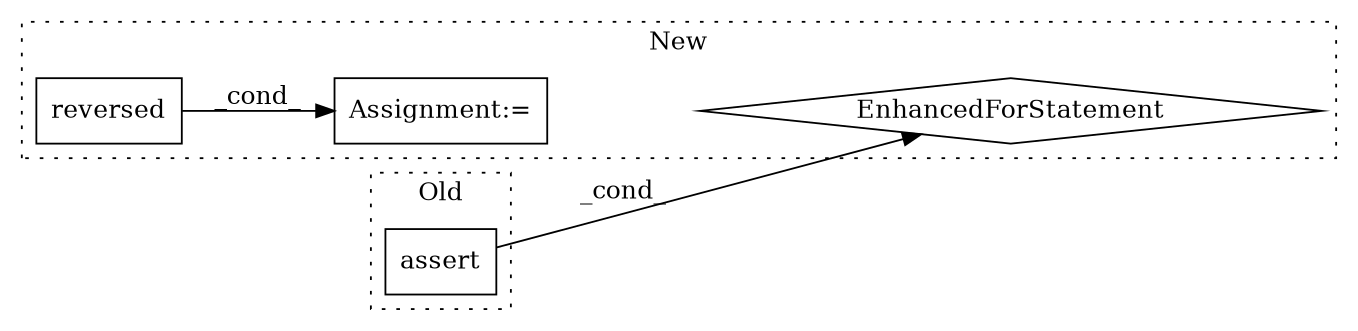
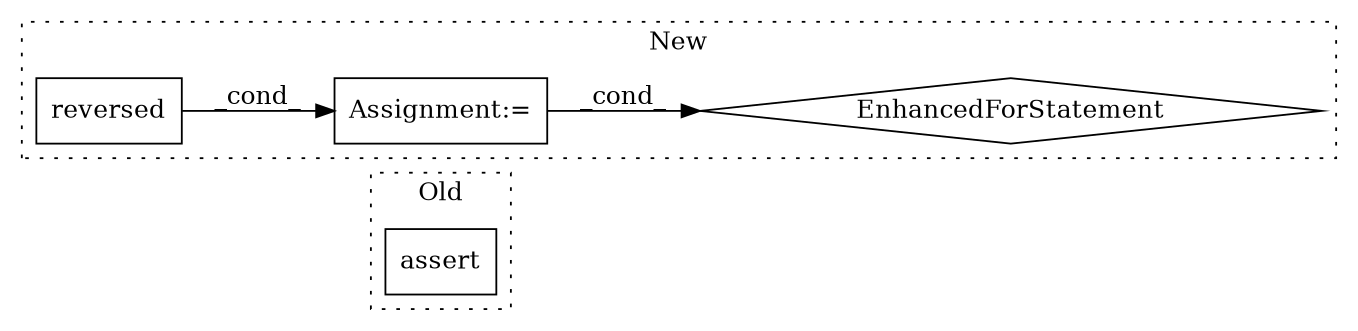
edge "assert" -> "EnhancedForStatement": now "Assignment:=" -> "EnhancedForStatement"
